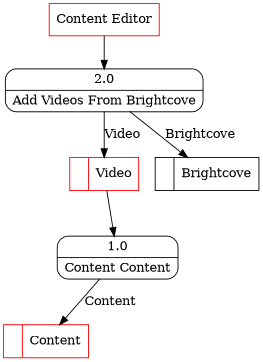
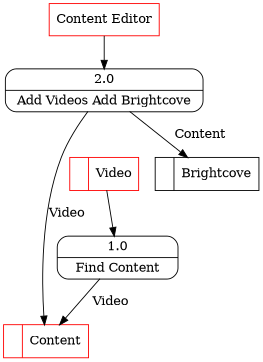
node "2.0": text "Add Videos From Brightcove" -> "Add Videos Add Brightcove"
edge "2.0" -> "Video": now "2.0" -> "Content"
edge "2.0" -> "Brightcove": label "Brightcove" -> "Content"
node "1.0": text "Content Content" -> "Find Content"
edge "1.0" -> "Content": label "Content" -> "Video"
